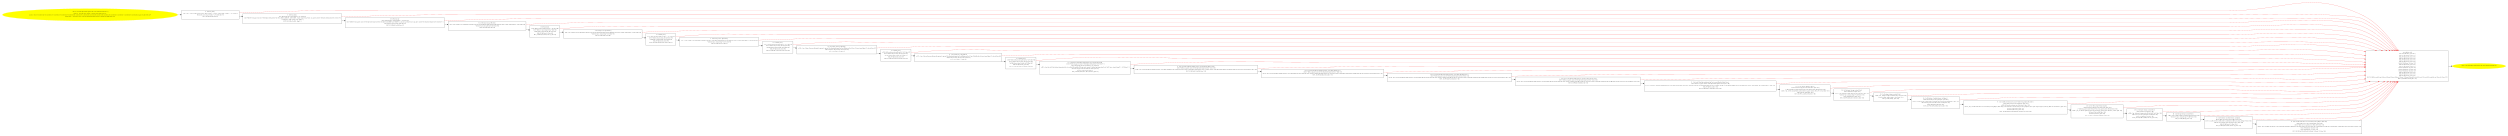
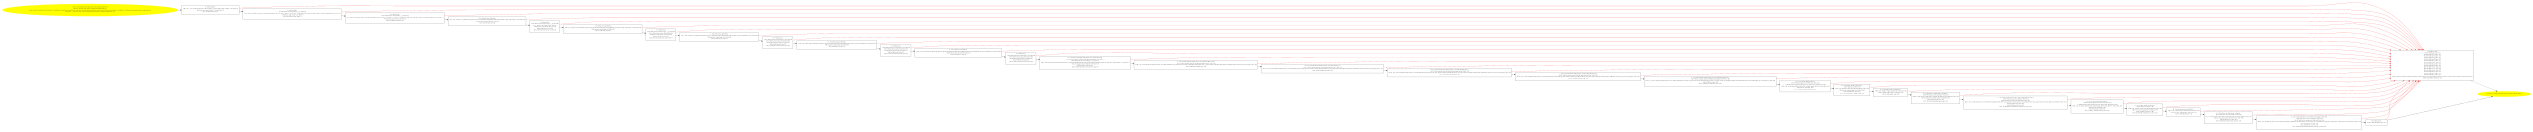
node "33:  method_body APPLY_ABSTRACTION; [line 107]": added
